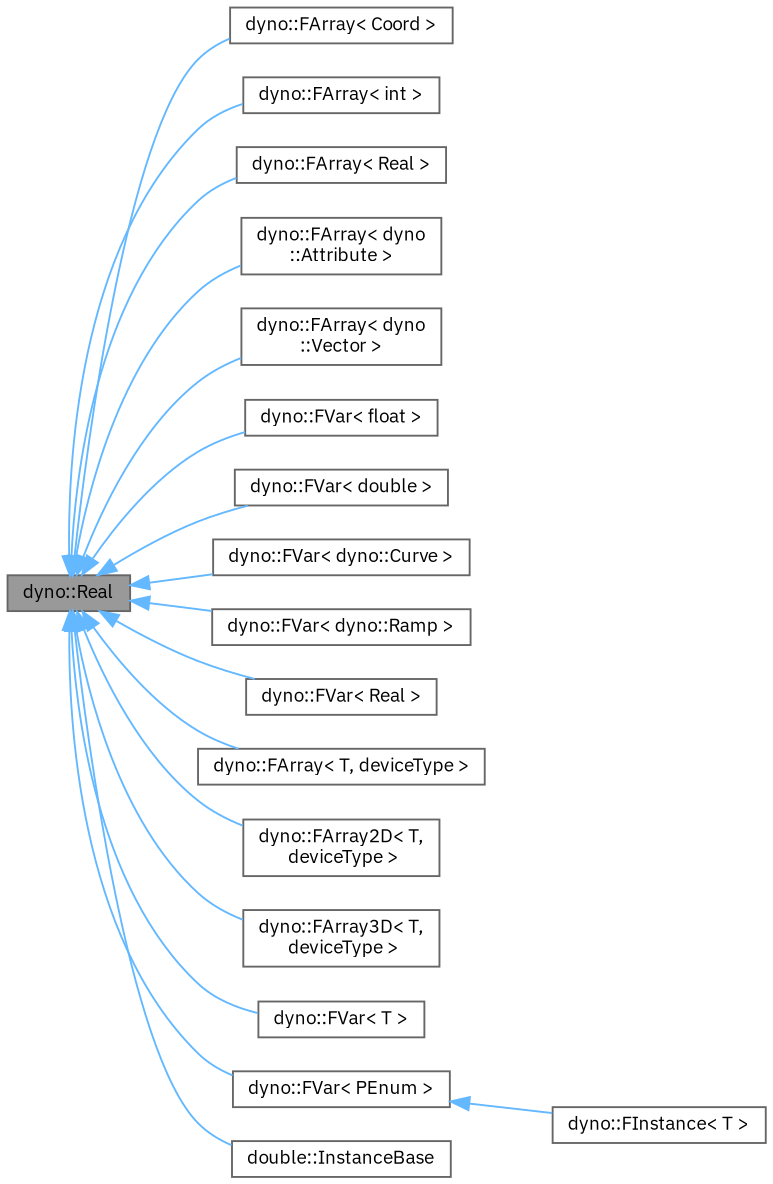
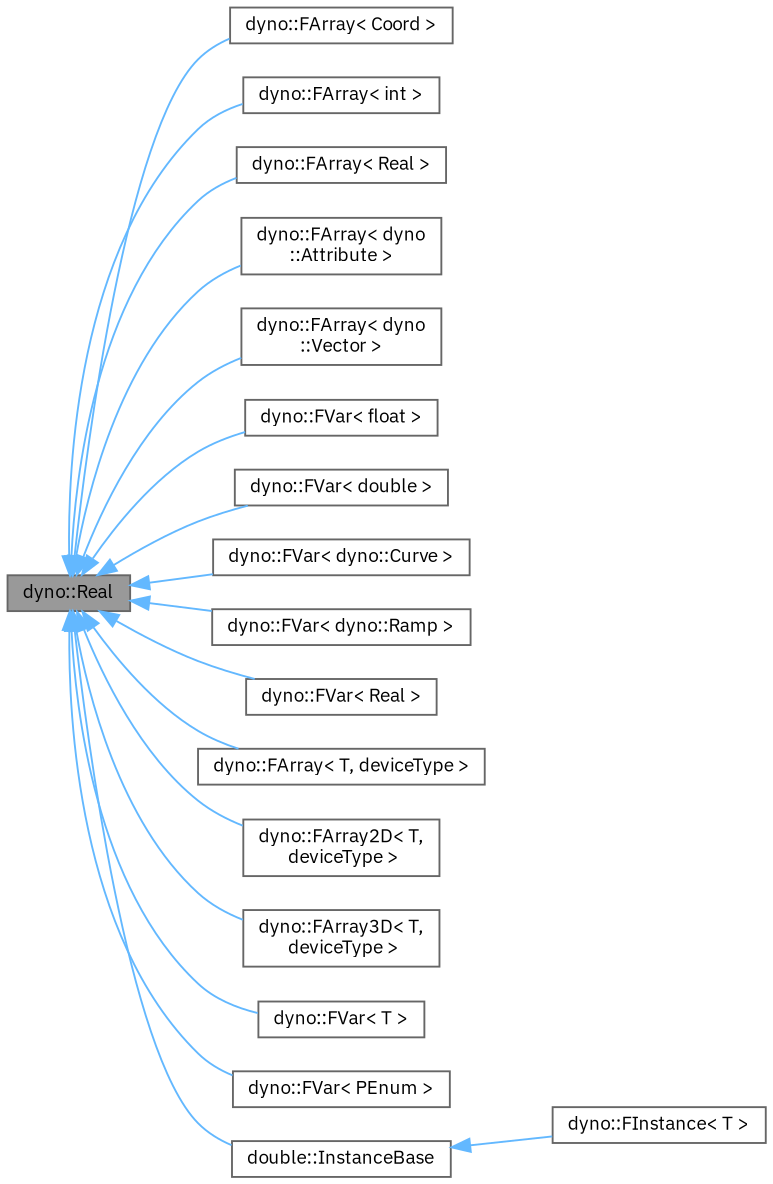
edge "dyno::FInstance< T >" -> "dyno::FVar< PEnum >": now "dyno::FInstance< T >" -> "double::InstanceBase"
